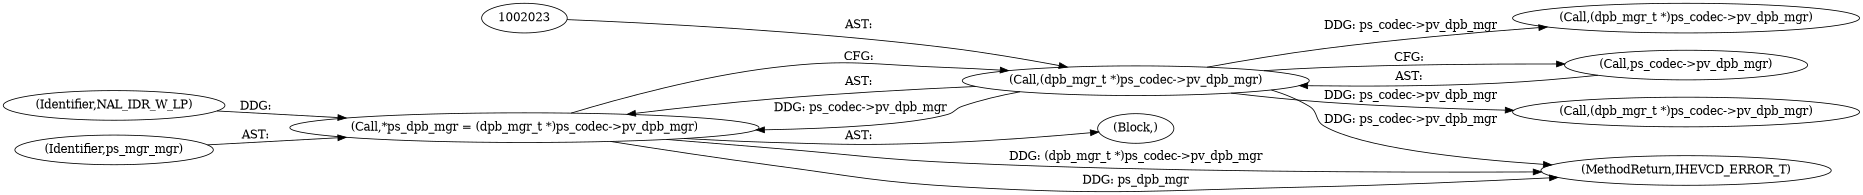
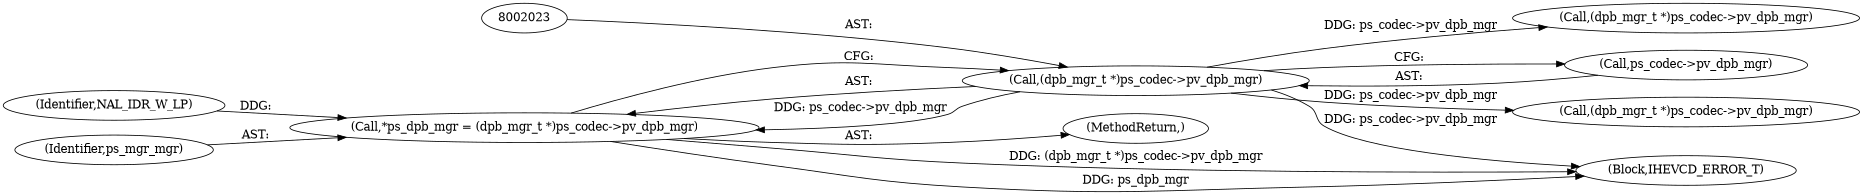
node "1002023": label "1002023" -> "8002023"
node "(Block,)": label "(Block,)" -> "(MethodReturn,)"
node "(MethodReturn,IHEVCD_ERROR_T)": label "(MethodReturn,IHEVCD_ERROR_T)" -> "(Block,IHEVCD_ERROR_T)"
